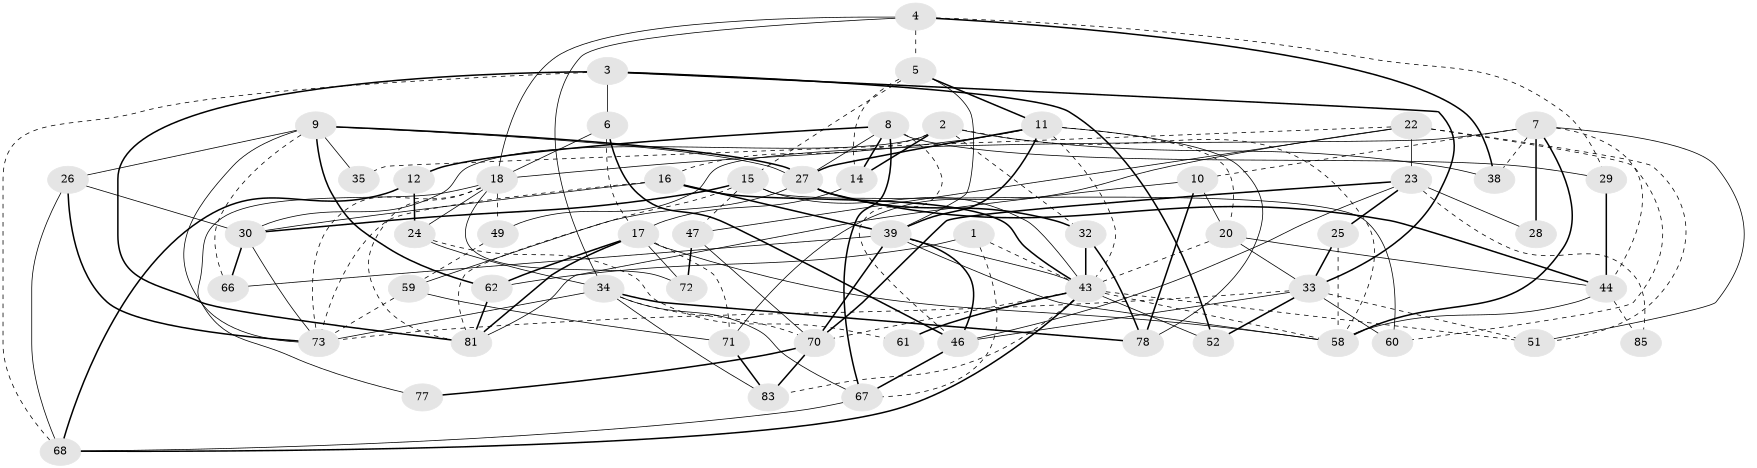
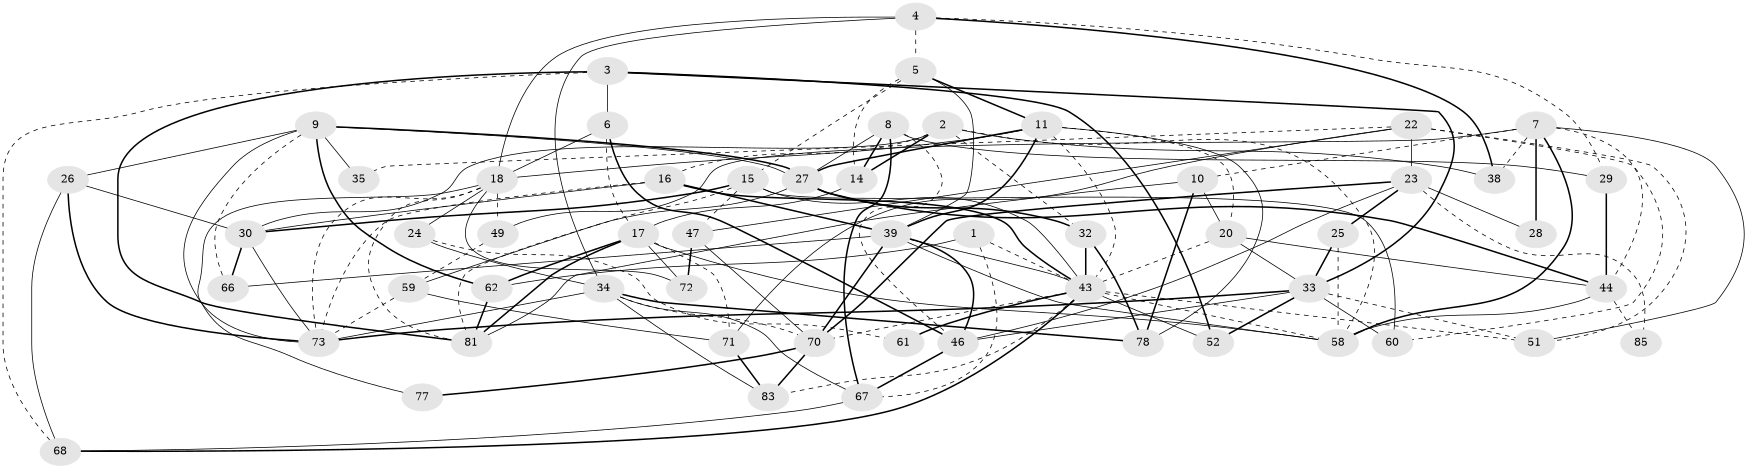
node "12": removed
edge "33" -- "73": style dashed -> bold
